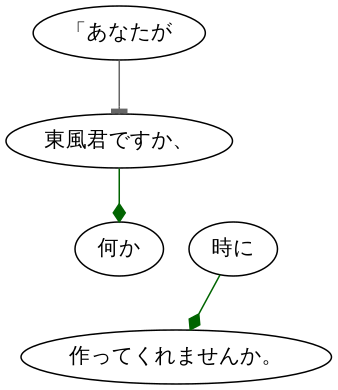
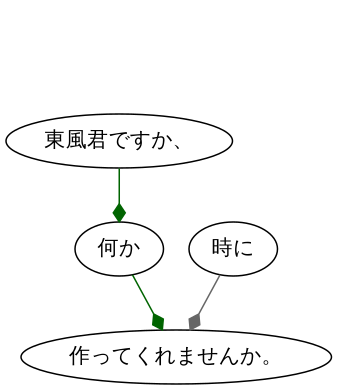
node "「あなたが": removed
edge "何か" -> "作ってくれませんか。": added
edge "時に" -> "作ってくれませんか。": color darkgreen -> gray40
